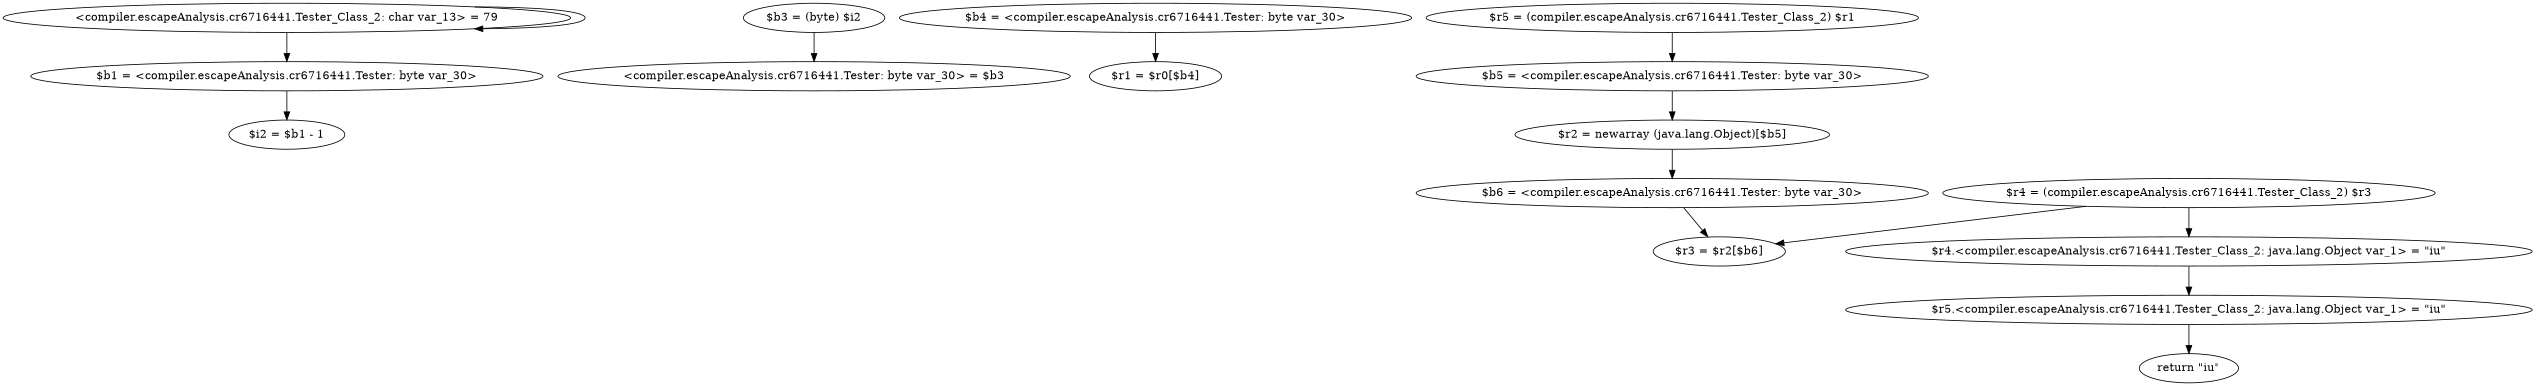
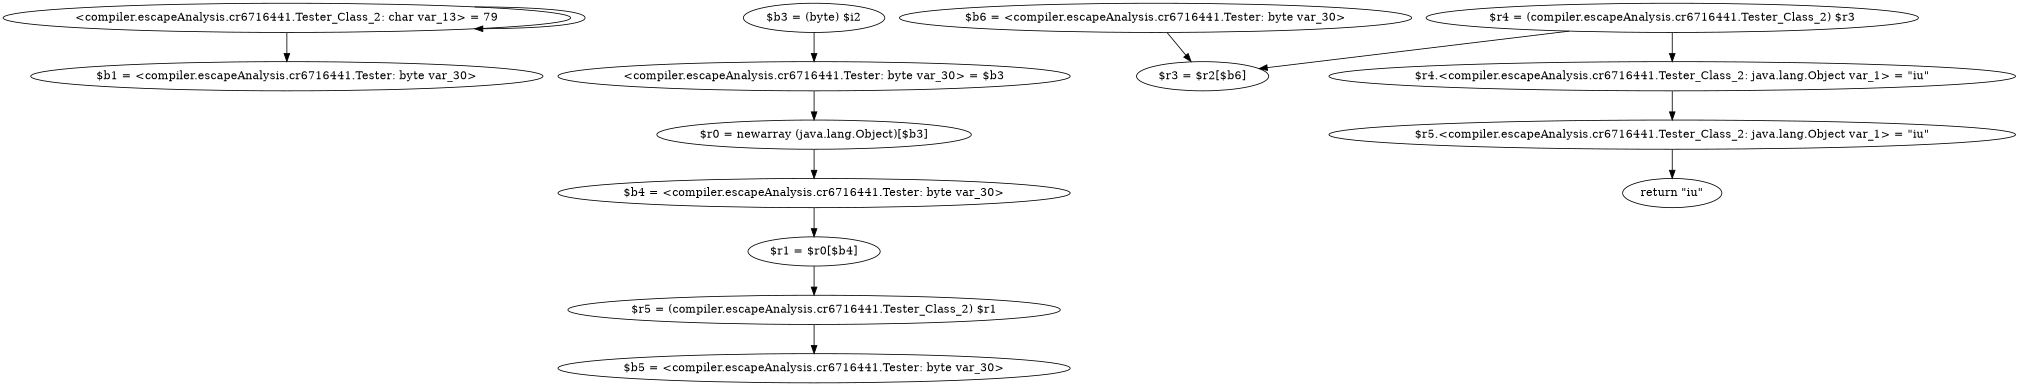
node "$i2 = $b1 - 1": removed
node "$r0 = newarray (java.lang.Object)[$b3]": added
node "$r2 = newarray (java.lang.Object)[$b5]": removed
edge "$r1 = $r0[$b4]" -> "$r5 = (compiler.escapeAnalysis.cr6716441.Tester_Class_2) $r1": added
